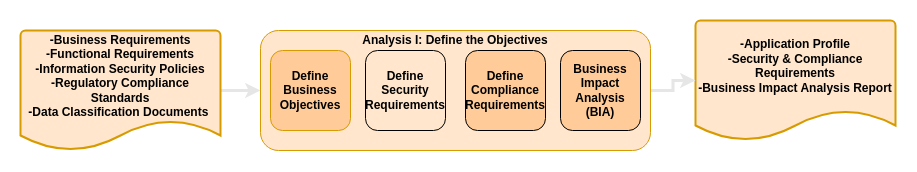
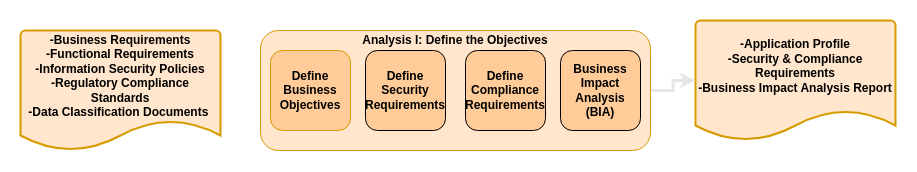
edge "-Business Requirements -Functional Requirements -Information Security Policies -Regulatory Compliance Standards -Data Classification Documents" -> "Analysis I: Define the Objectives": removed
node "Define Security Requirements": fillcolor #ffe6cc -> #ffcc99
